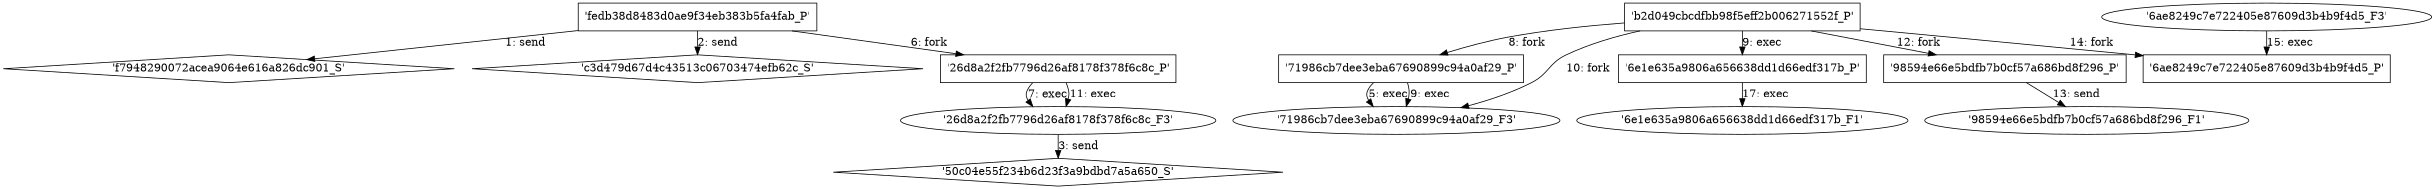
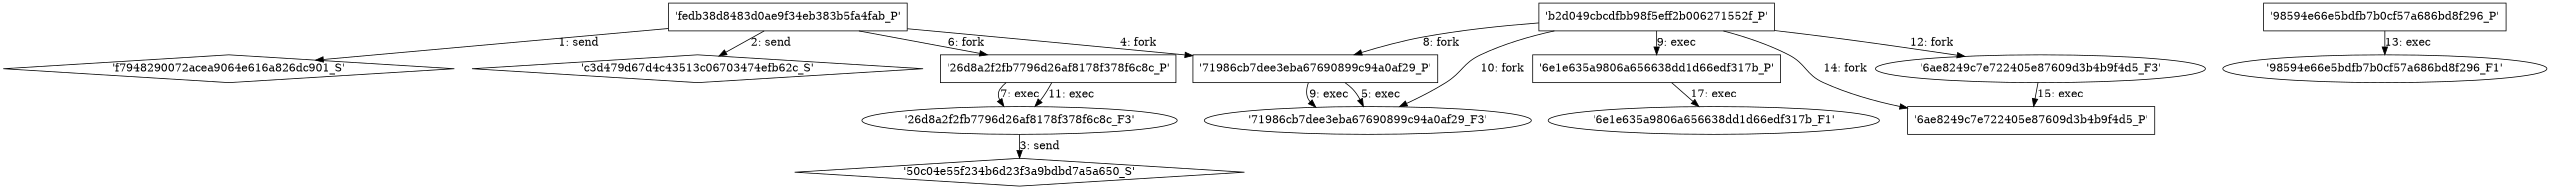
edge "'fedb38d8483d0ae9f34eb383b5fa4fab_P'" -> "'71986cb7dee3eba67690899c94a0af29_P'": added, label "4: fork"
edge "'b2d049cbcdfbb98f5eff2b006271552f_P'" -> "'98594e66e5bdfb7b0cf57a686bd8f296_P'": now "'b2d049cbcdfbb98f5eff2b006271552f_P'" -> "'6ae8249c7e722405e87609d3b4b9f4d5_F3'"
edge "'98594e66e5bdfb7b0cf57a686bd8f296_P'" -> "'98594e66e5bdfb7b0cf57a686bd8f296_F1'": label "13: send" -> "13: exec"
